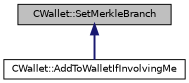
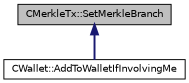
node "CWallet::SetMerkleBranch": label "CWallet::SetMerkleBranch" -> "CMerkleTx::SetMerkleBranch"
